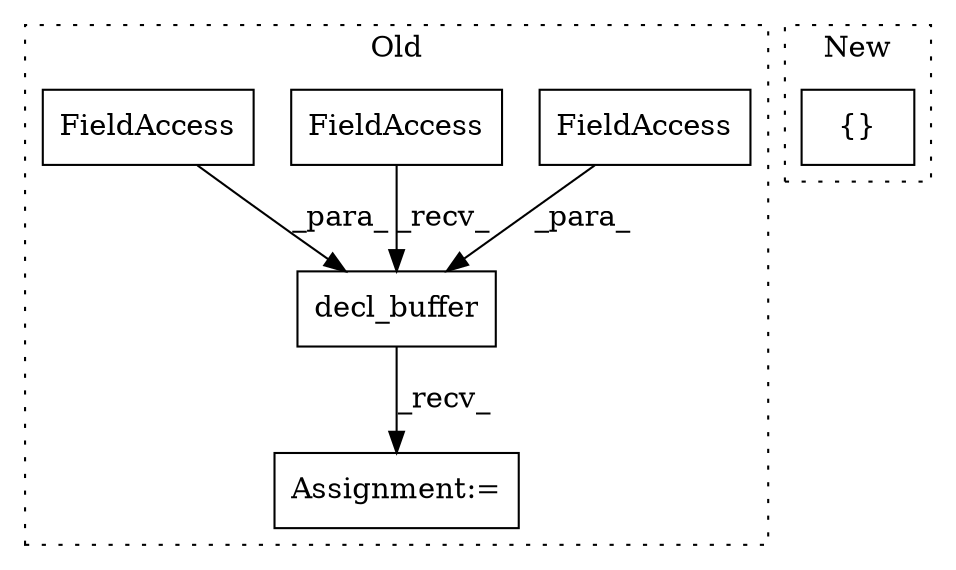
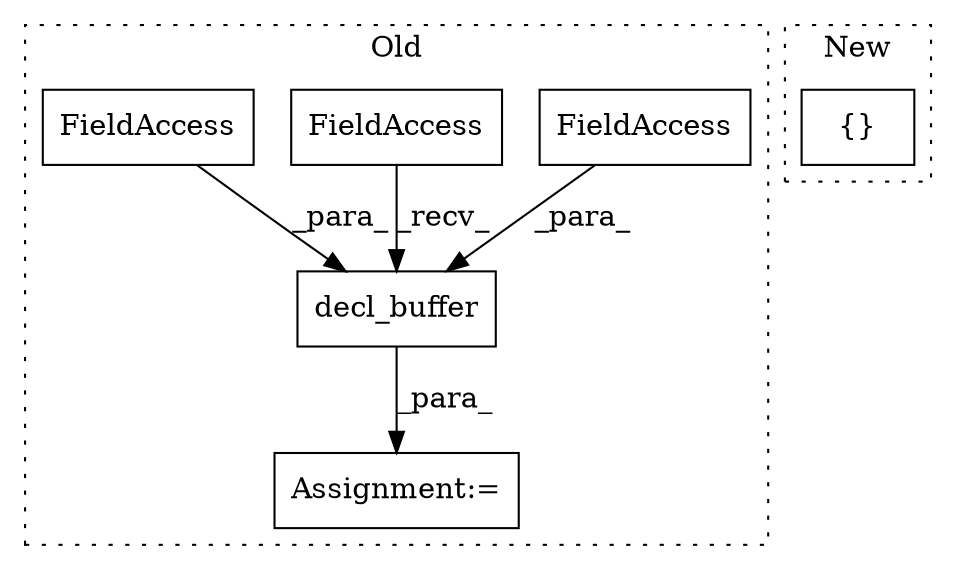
edge "decl_buffer" -> "Assignment:=": label "_recv_" -> "_para_"
